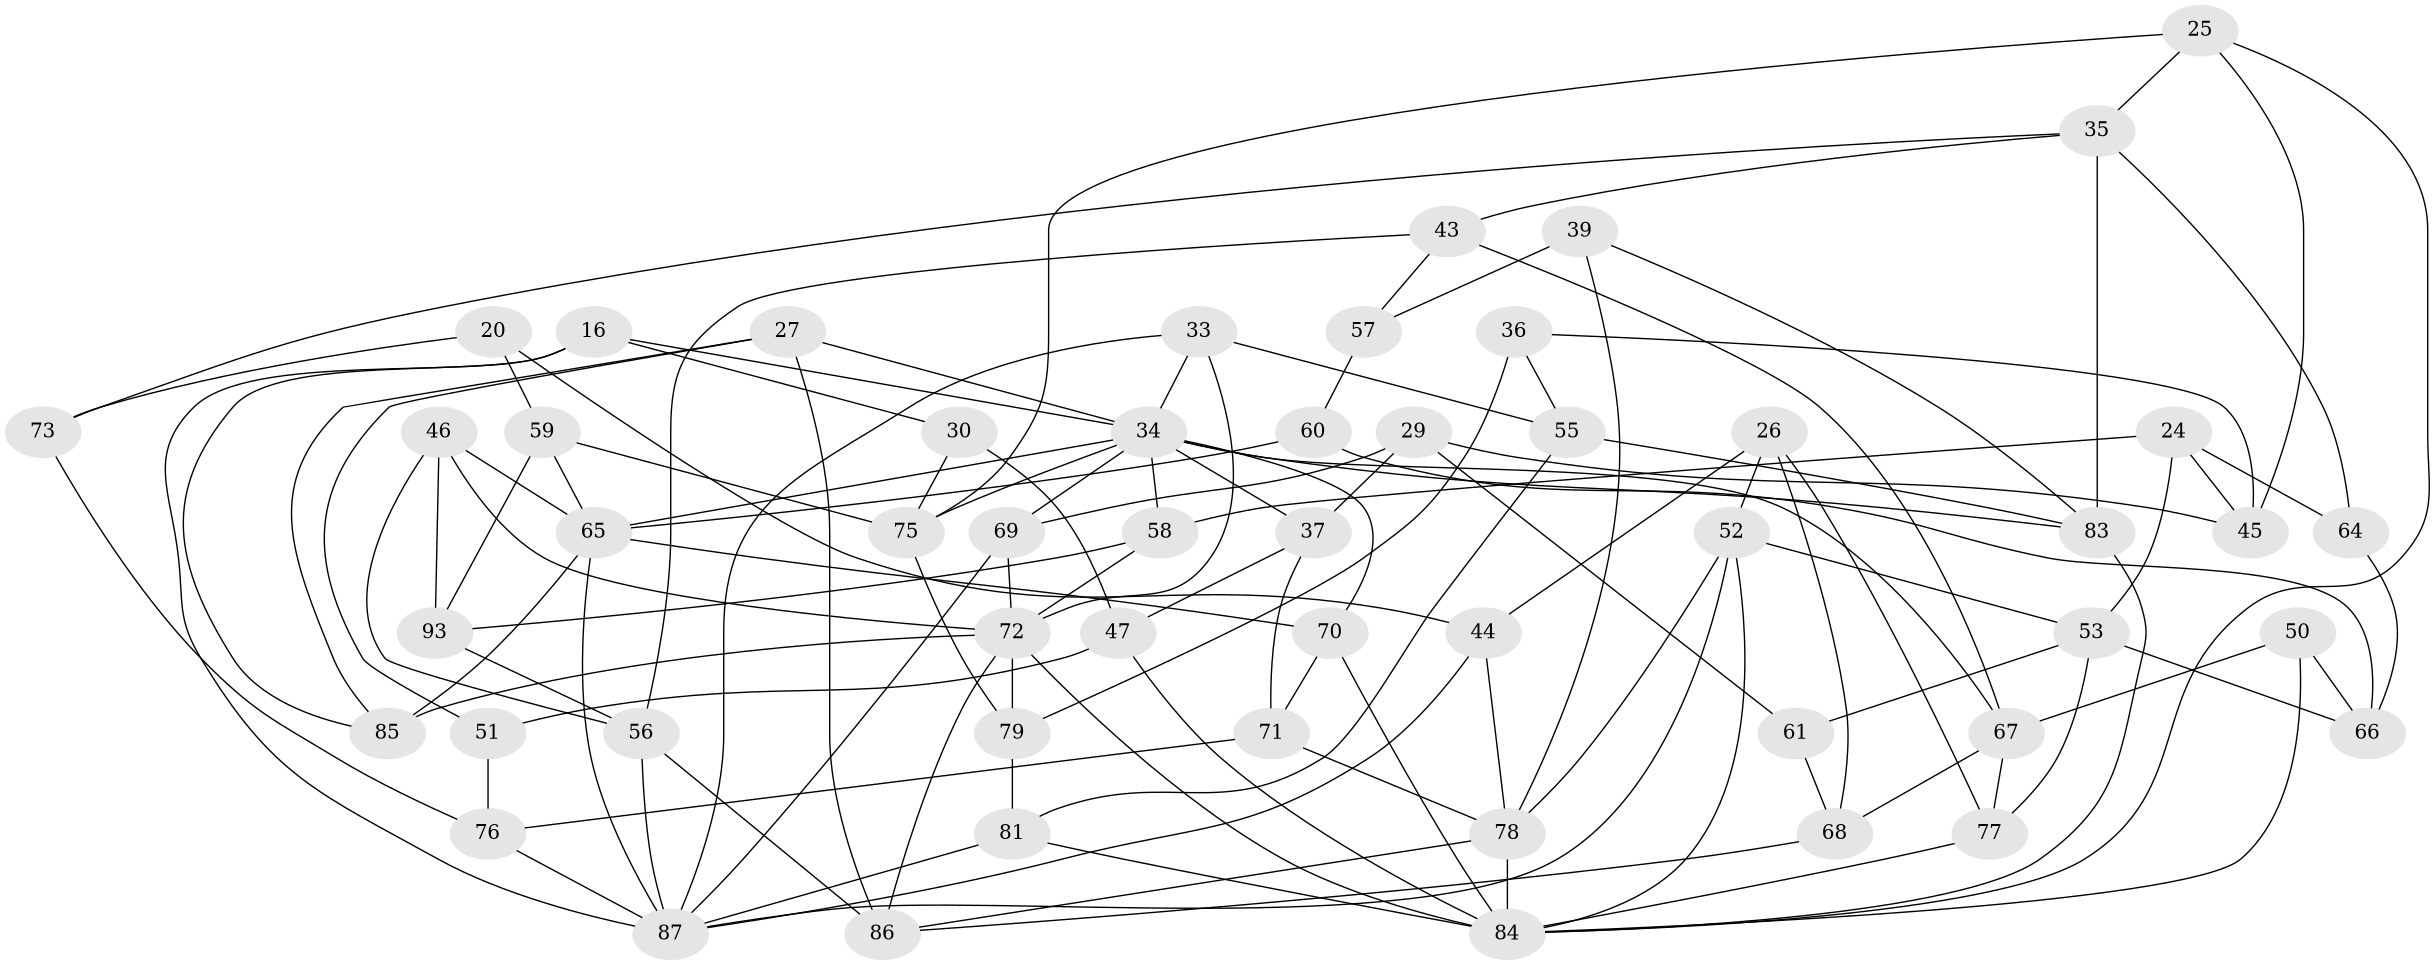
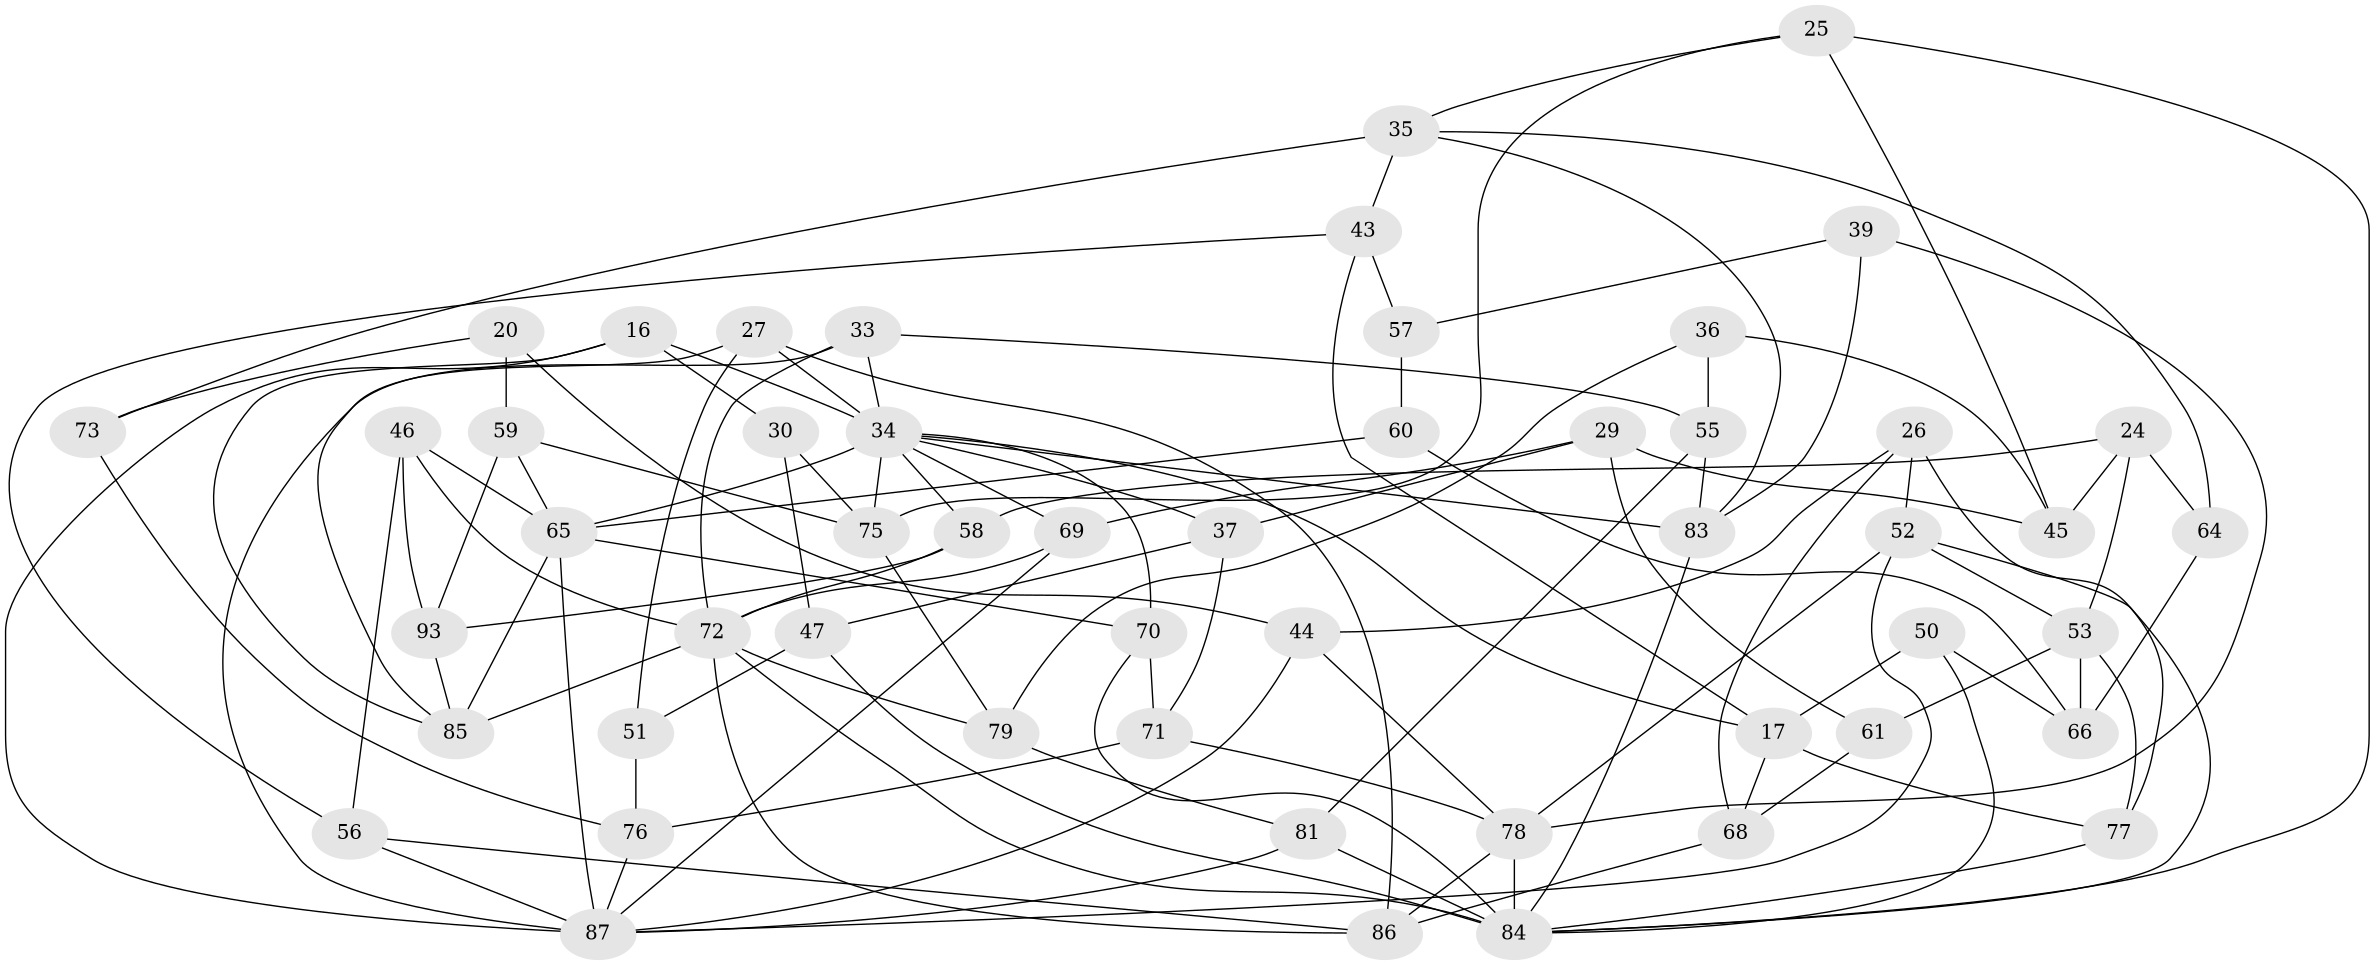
edge "93" -- "56": now "93" -- "85"
node "67": label "67" -> "17"
